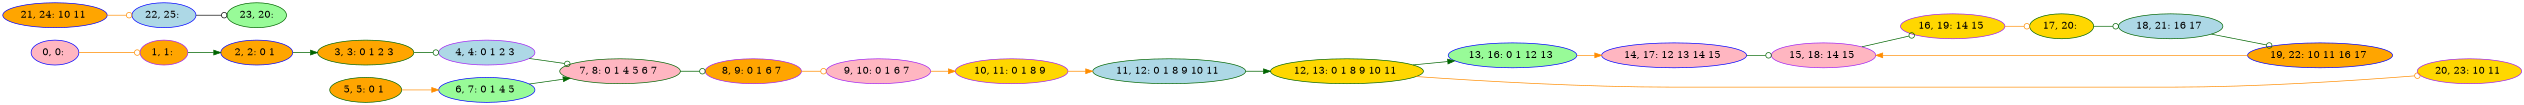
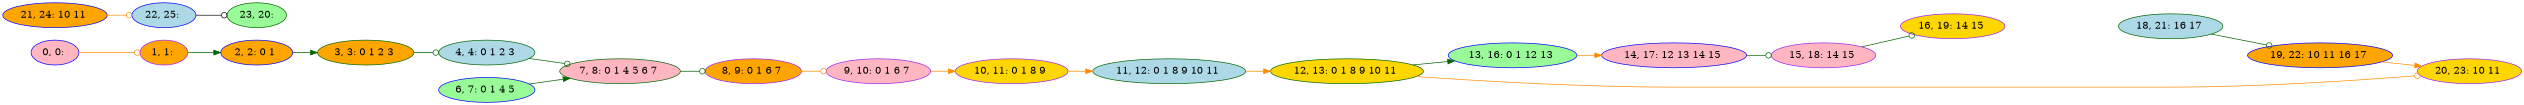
node "17, 20:": removed
node "4, 4: 0 1 2 3": color purple -> darkgreen
edge "19, 22: 10 11 16 17" -> "15, 18: 14 15": now "19, 22: 10 11 16 17" -> "20, 23: 10 11"
edge "11, 12: 0 1 8 9 10 11" -> "12, 13: 0 1 8 9 10 11": color darkgreen -> darkorange
node "5, 5: 0 1": removed
